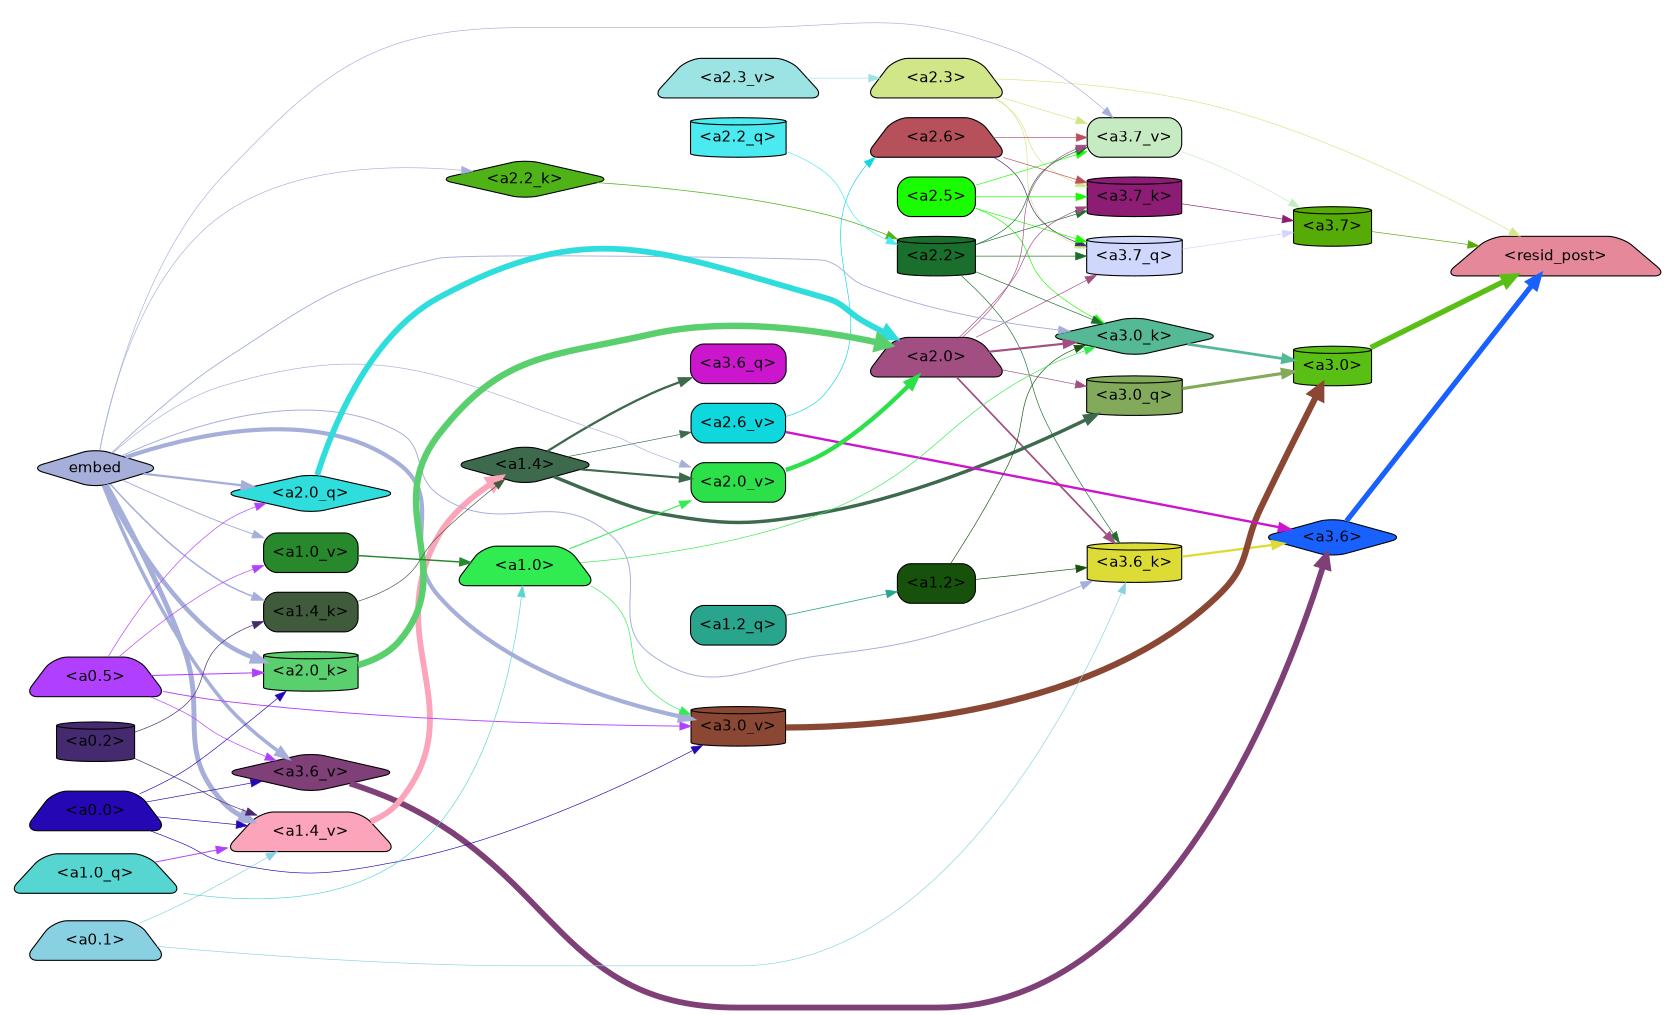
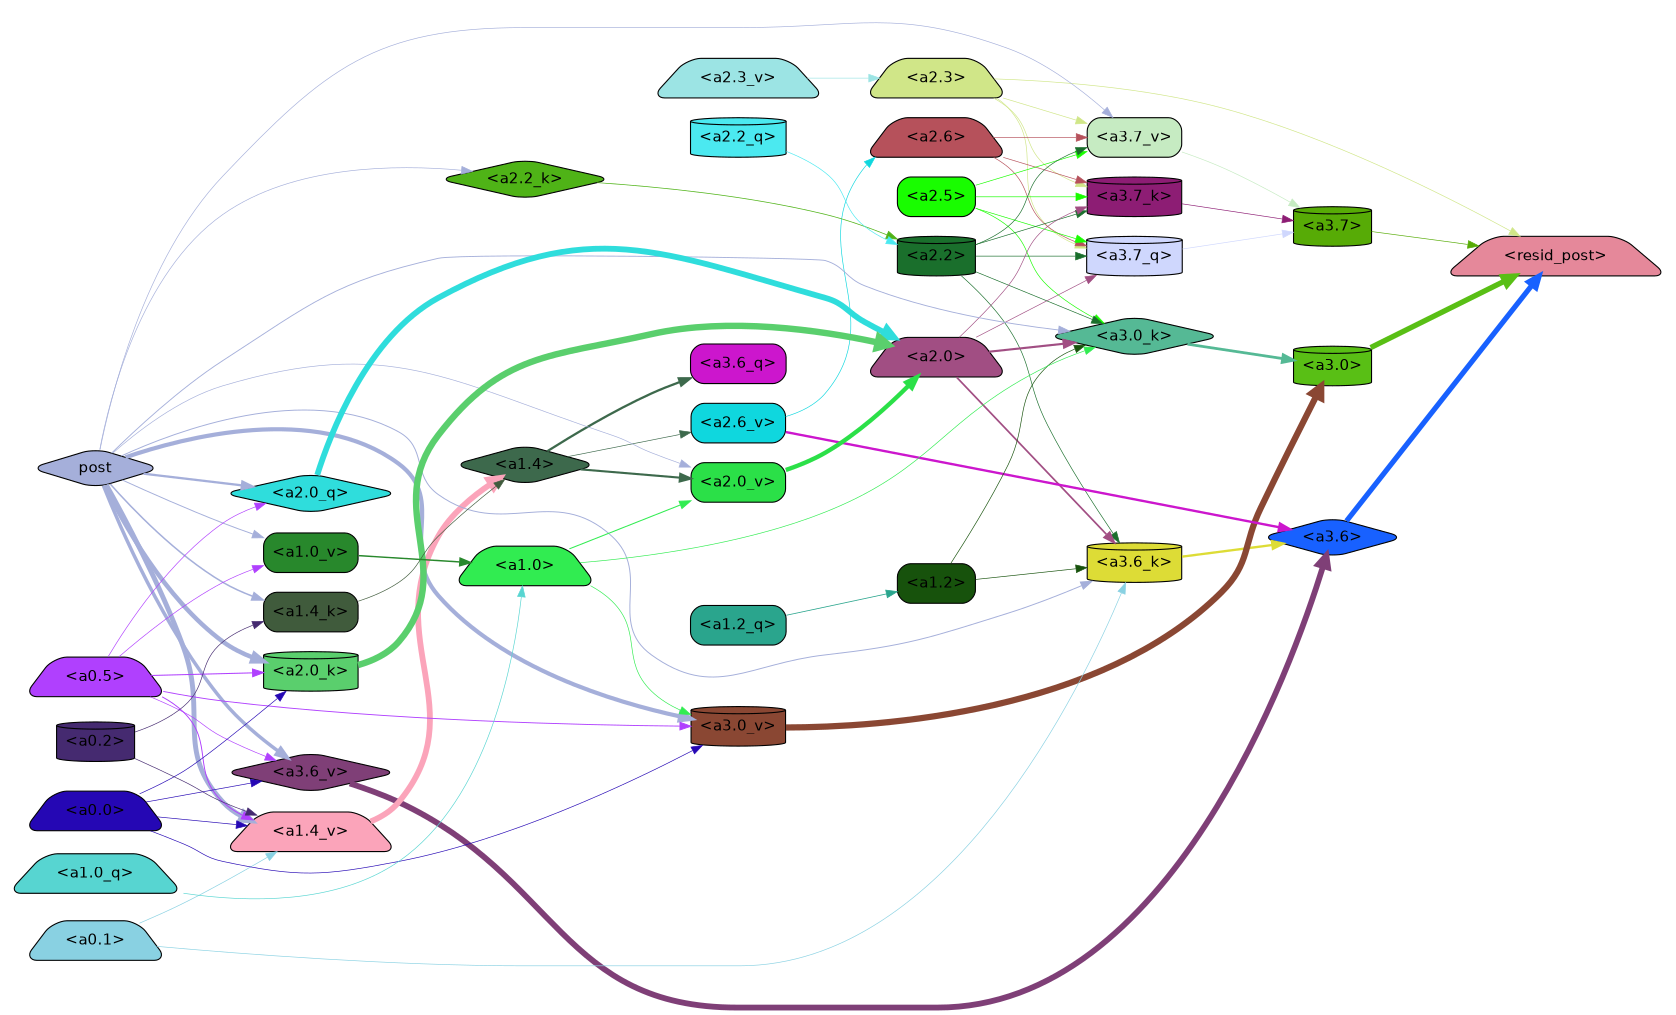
edge "<a2.6>" -> "<a3.7_q>": color #452a70 -> #b6515b
edge "<a2.0>" -> "<a3.7_v>": removed
node "<a3.0_q>": removed
node "embed": label "embed" -> "post"
edge "<a1.0_q>" -> "<a1.4_v>": now "<a0.5>" -> "<a1.4_v>"
